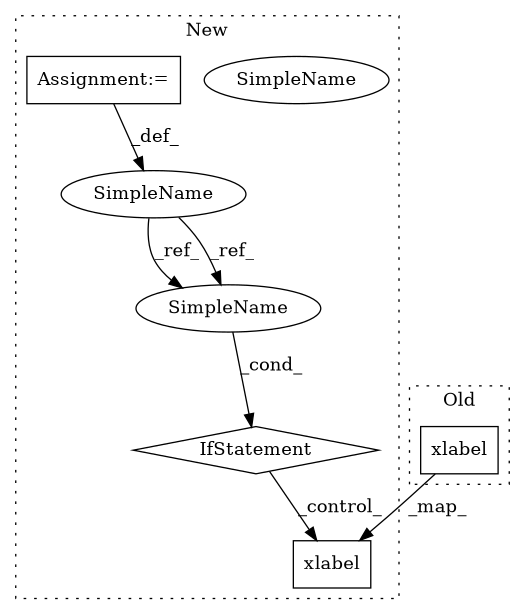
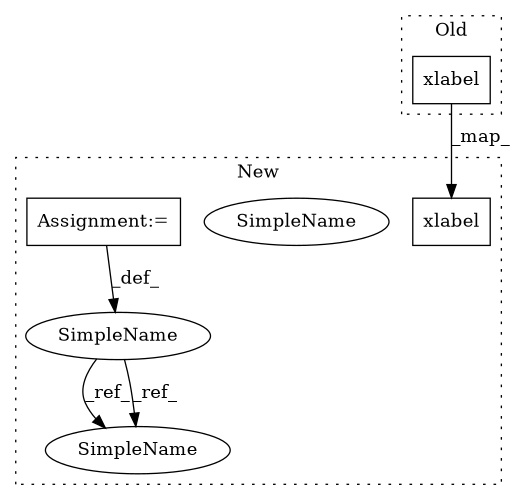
node "IfStatement": removed
